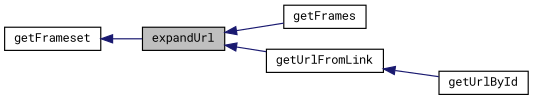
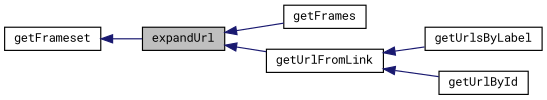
node "getUrlsByLabel": added
